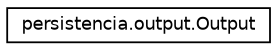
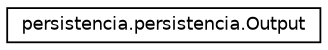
node "persistencia.output.Output": label "persistencia.output.Output" -> "persistencia.persistencia.Output"
